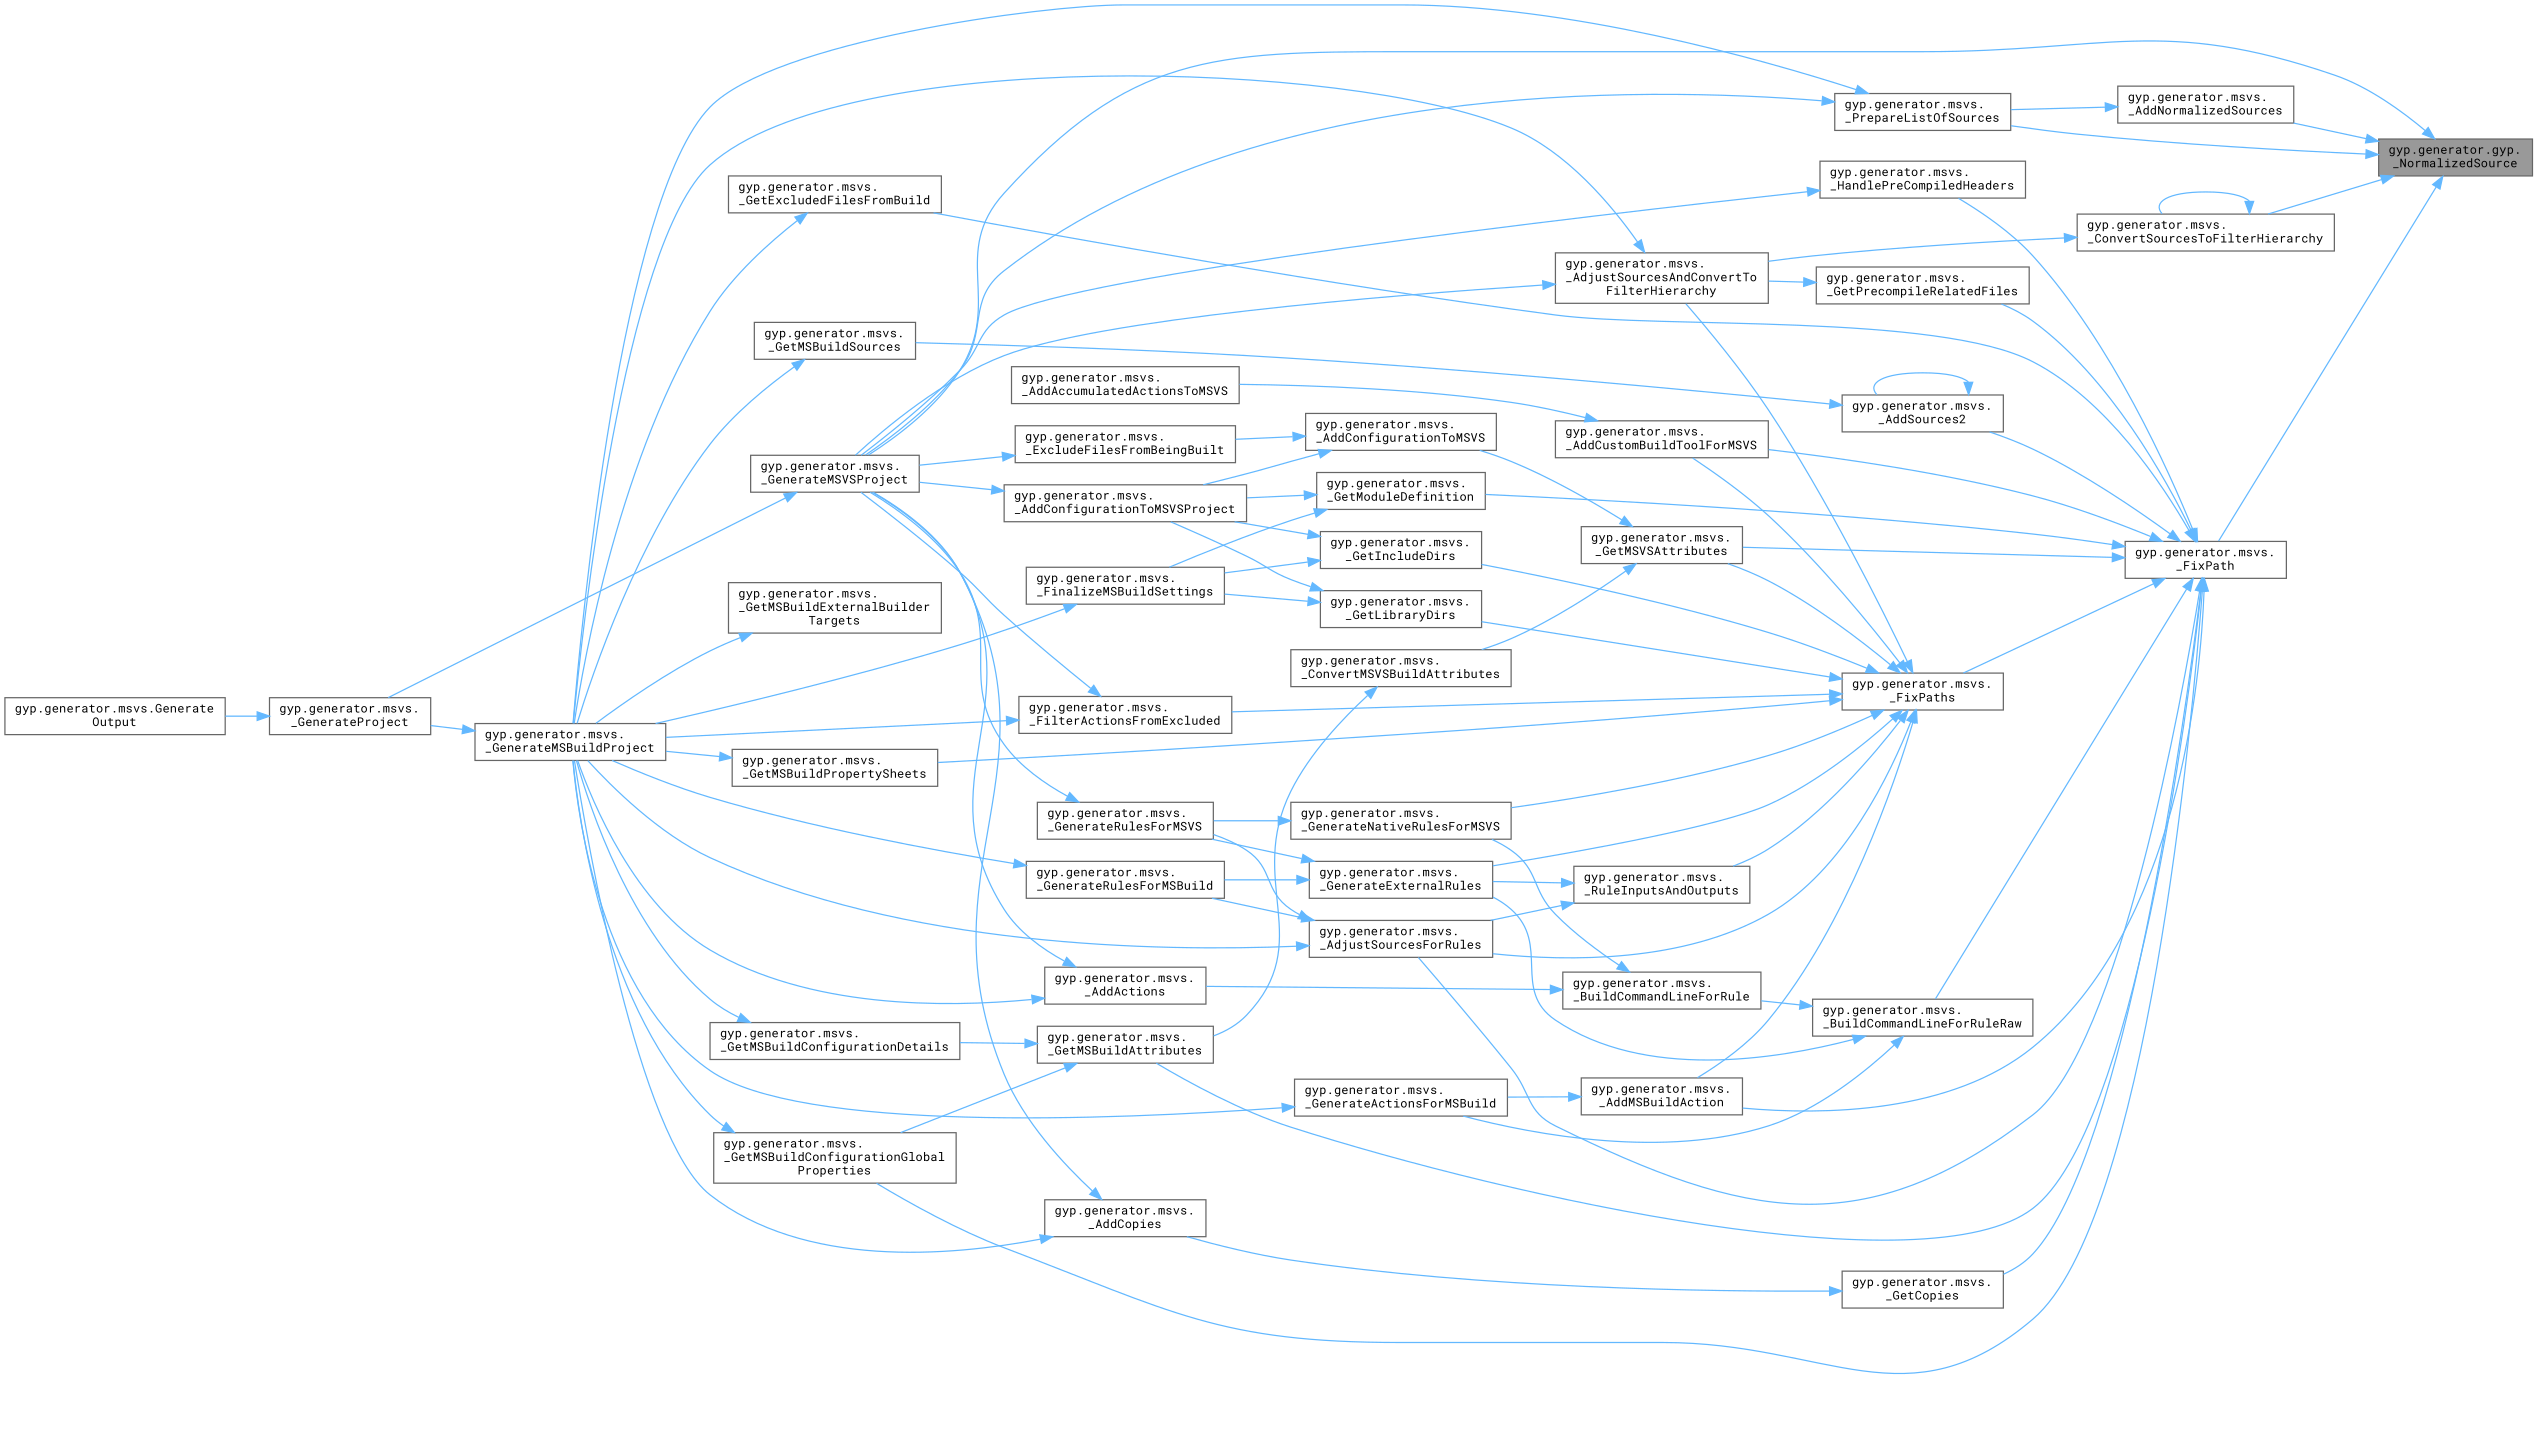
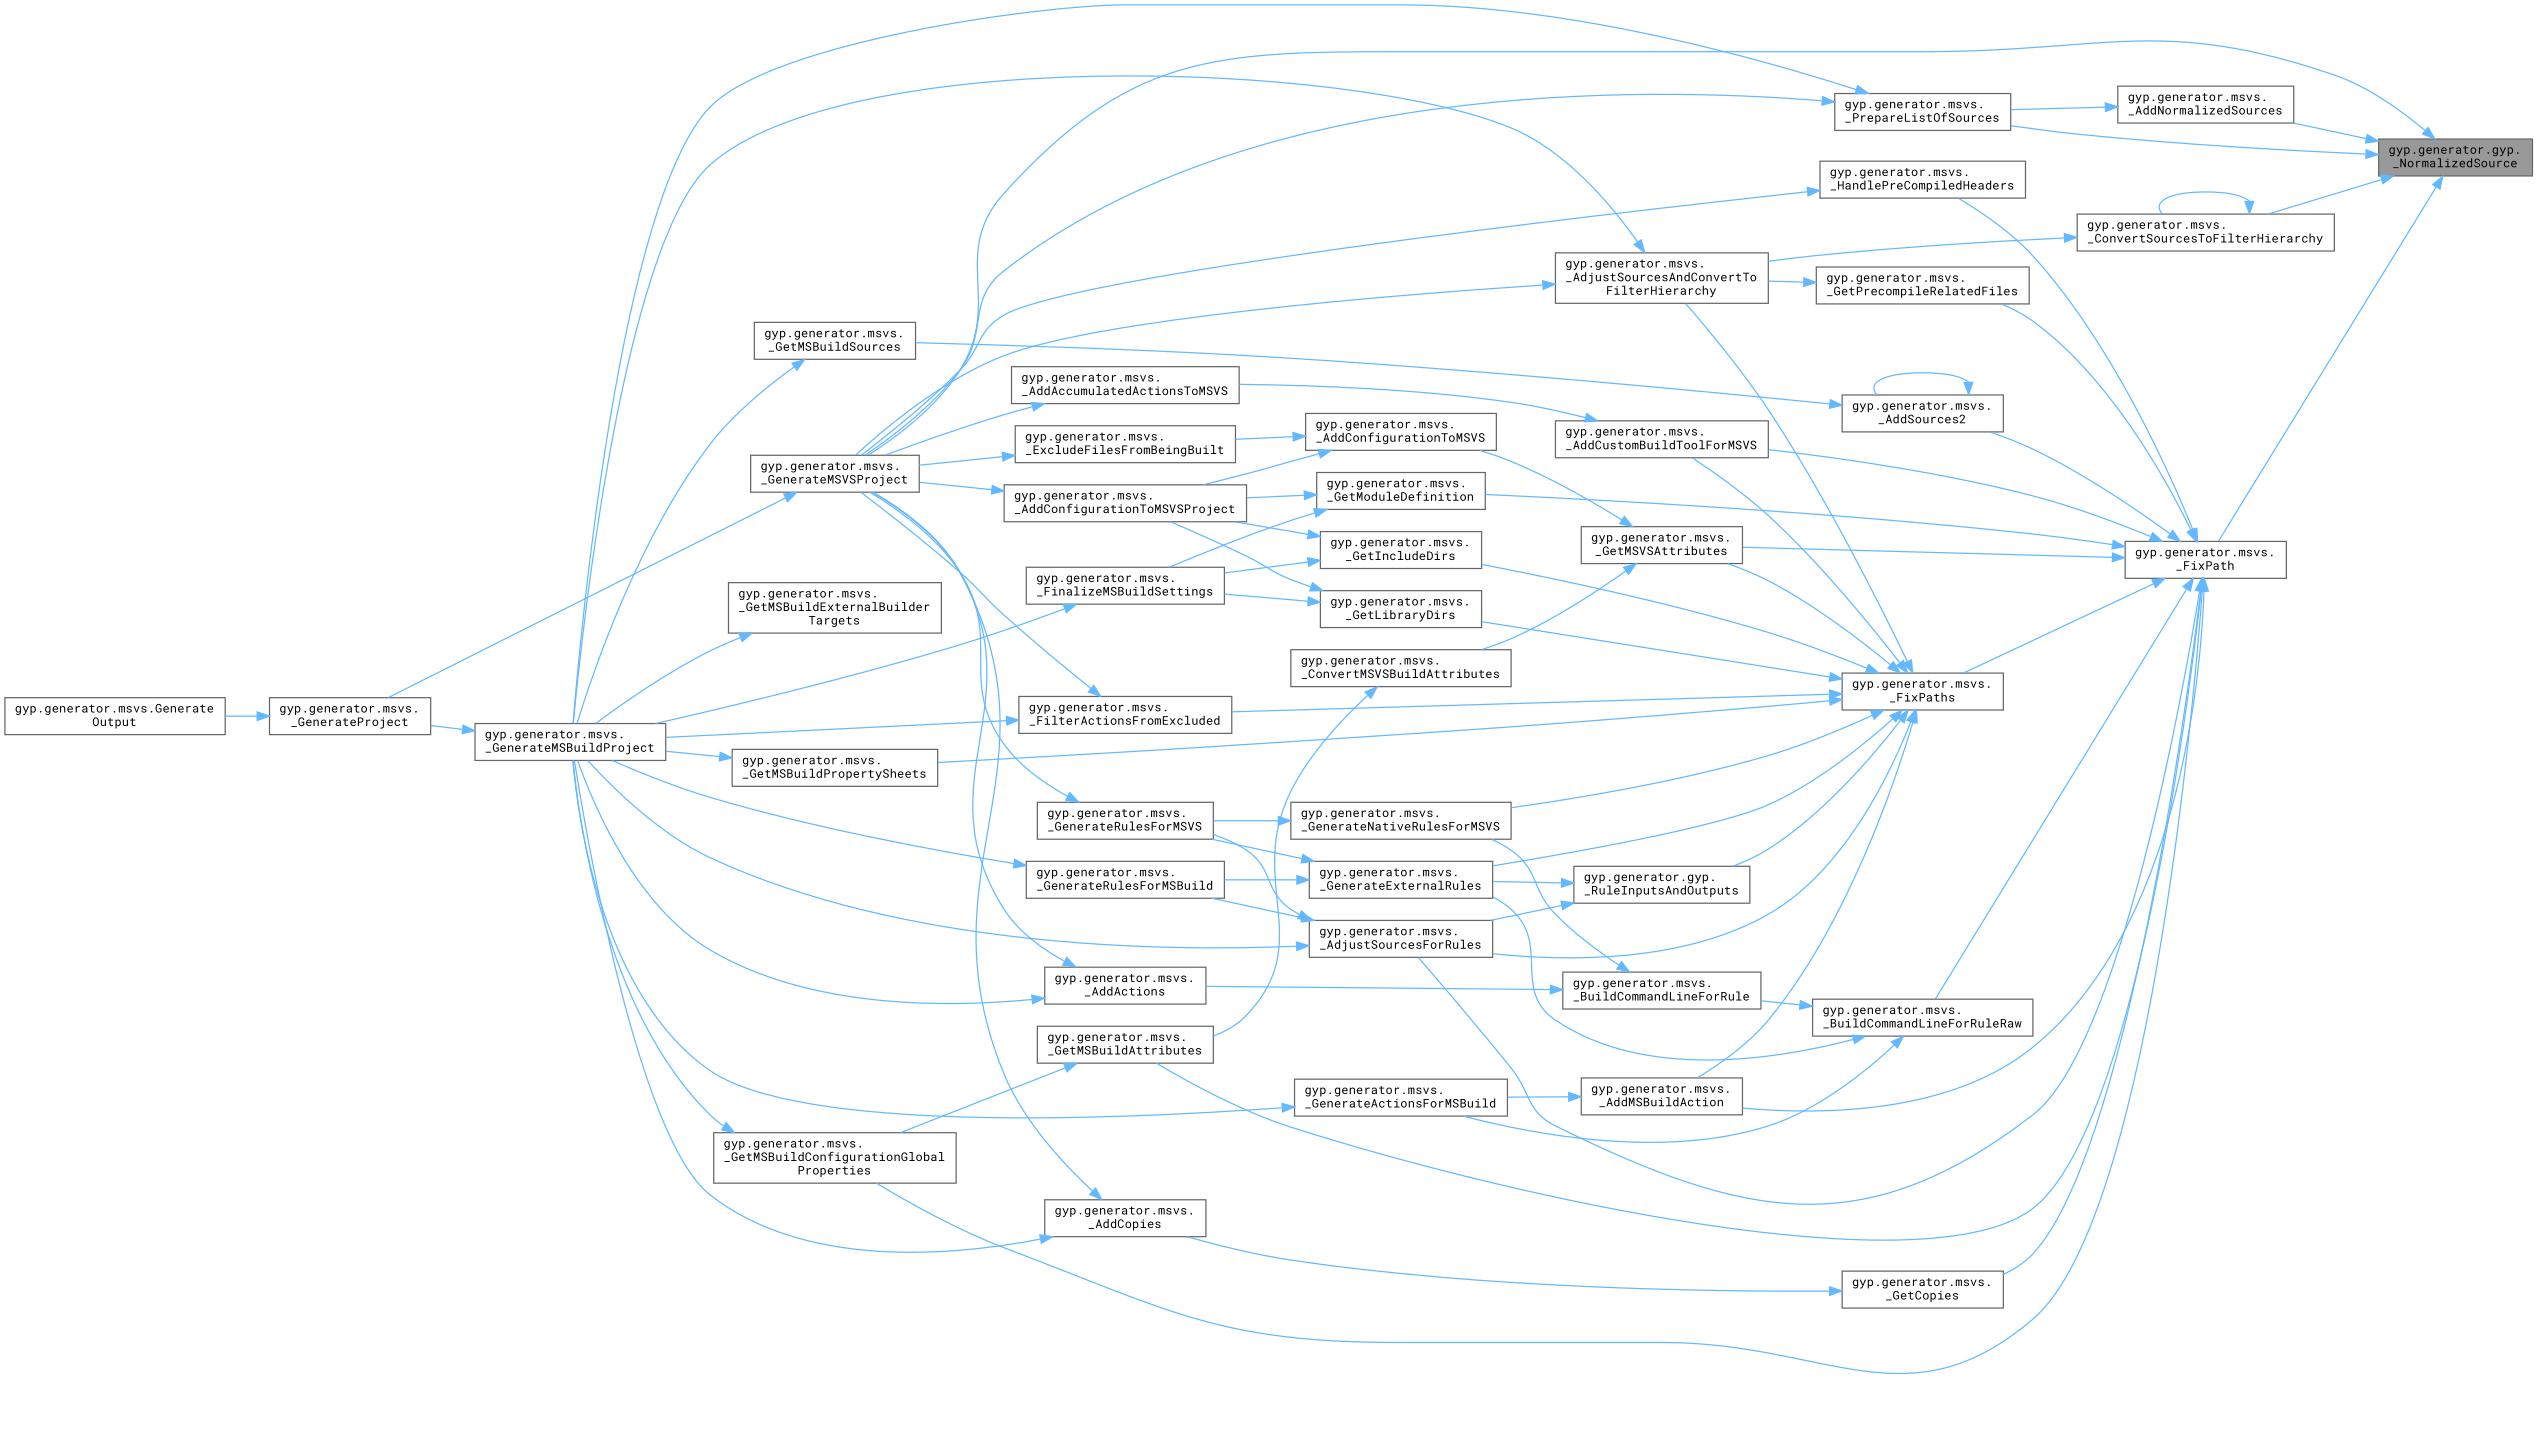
node "gyp.generator.msvs. _GetExcludedFilesFromBuild": removed
edge "gyp.generator.msvs. _GenerateMSVSProject" -> "gyp.generator.msvs. _AddAccumulatedActionsToMSVS": added
node "gyp.generator.msvs. _RuleInputsAndOutputs": label "gyp.generator.msvs. _RuleInputsAndOutputs" -> "gyp.generator.gyp. _RuleInputsAndOutputs"
node "gyp.generator.msvs. _GetMSBuildConfigurationDetails": removed
